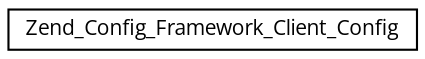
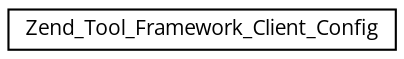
node "Zend_Config_Framework_Client_Config": label "Zend_Config_Framework_Client_Config" -> "Zend_Tool_Framework_Client_Config"
